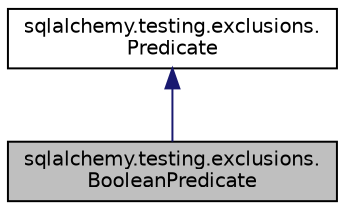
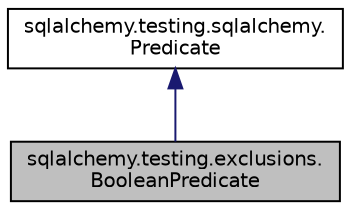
node "sqlalchemy.testing.exclusions. Predicate": label "sqlalchemy.testing.exclusions. Predicate" -> "sqlalchemy.testing.sqlalchemy. Predicate"
